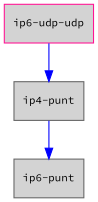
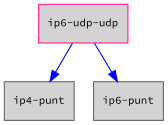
edge "ip4-punt" -> "ip6-punt": now "ip6-udp-udp" -> "ip6-punt"
